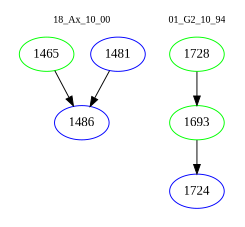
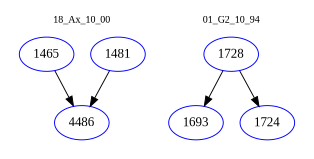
node "1465": color green -> blue
node "1728": color green -> blue
node "1486": label "1486" -> "4486"
node "1693": color green -> blue
edge "1693" -> "1724": now "1728" -> "1724"
